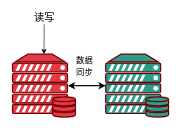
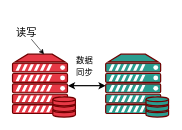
node "读写": moved (44, 18) -> (26, 33)
